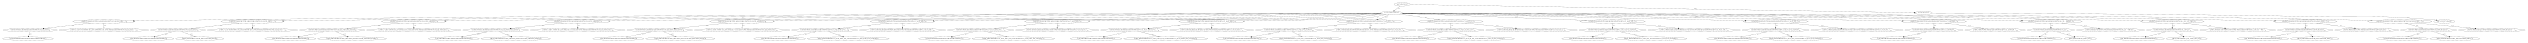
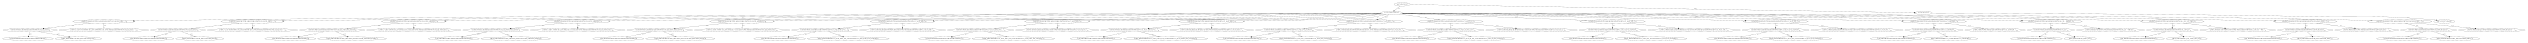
node "(FIELD_IDENTIFIER,PUBLICID_EJB11,PUBLICID_EJB11)": added
node "(FIELD_IDENTIFIER,DEFAULT_COMPILER,DEFAULT_COMPILER)": added
